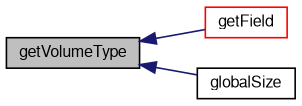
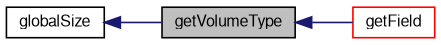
edge "globalSize" -> "getVolumeType": reversed
